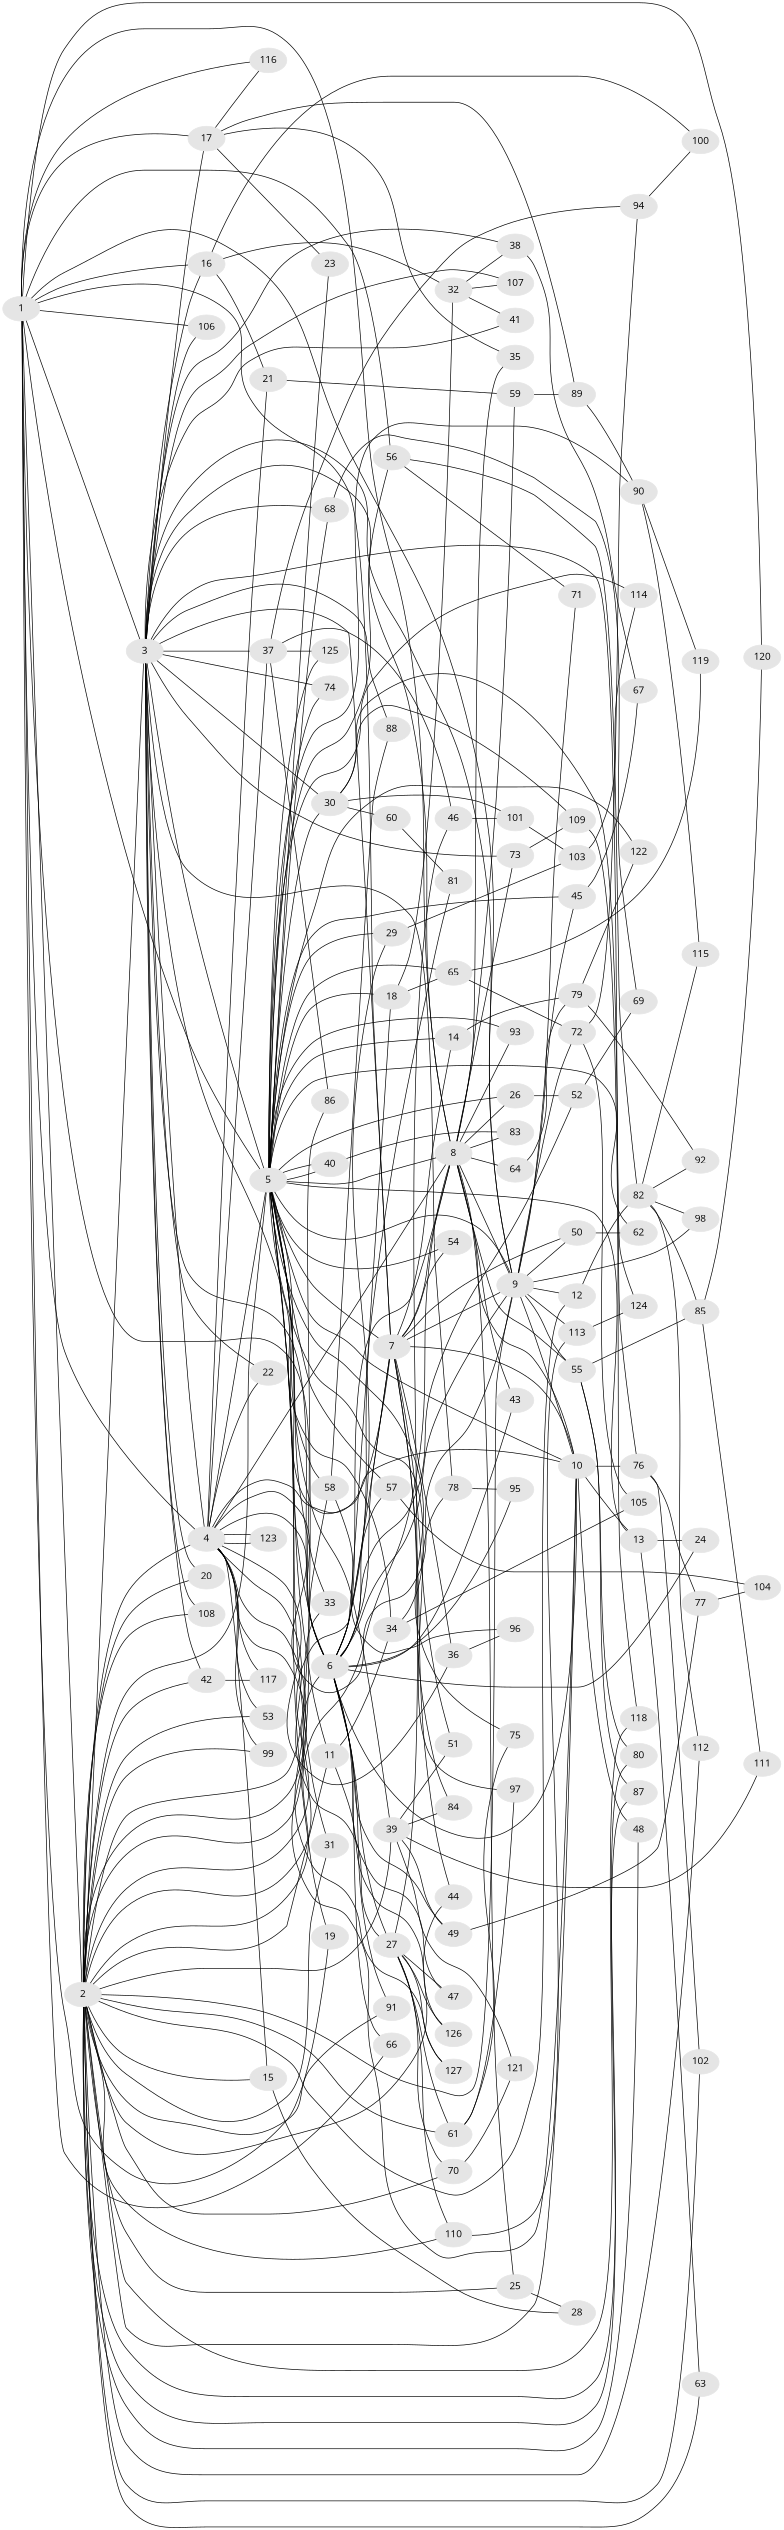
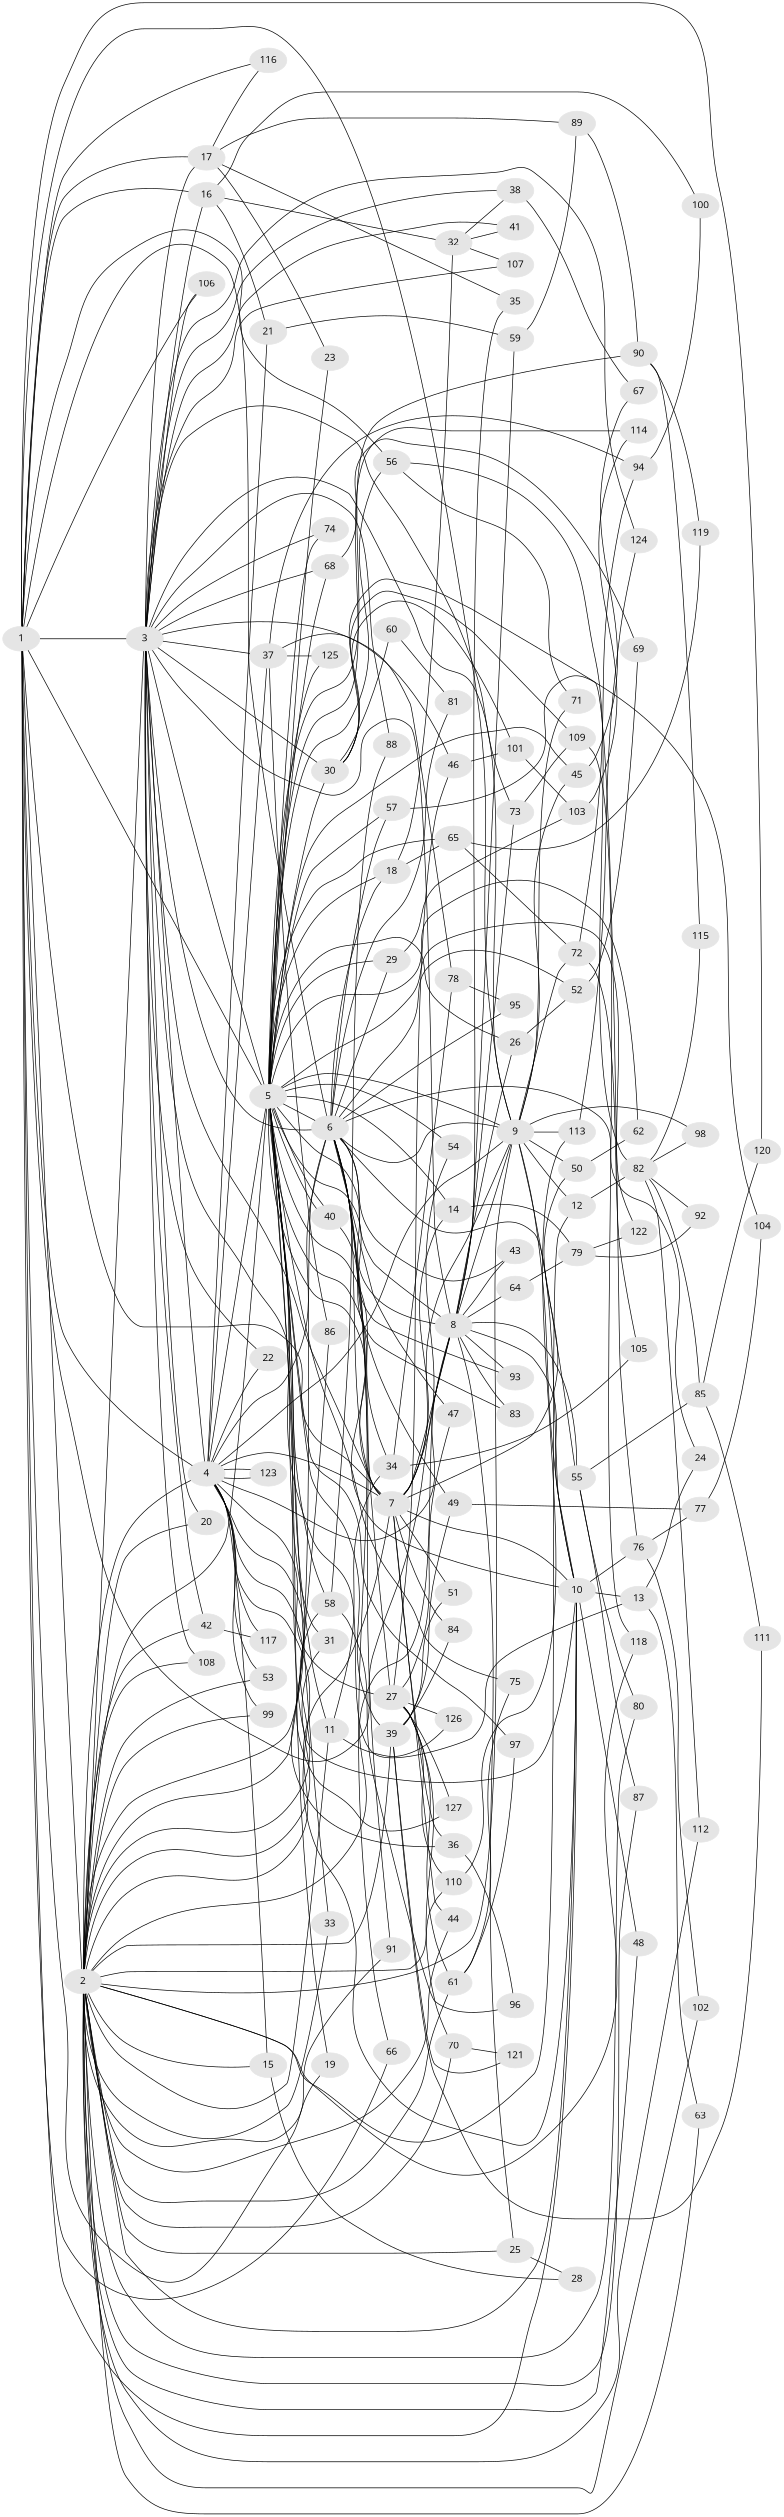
edge "1" -- "10": added
